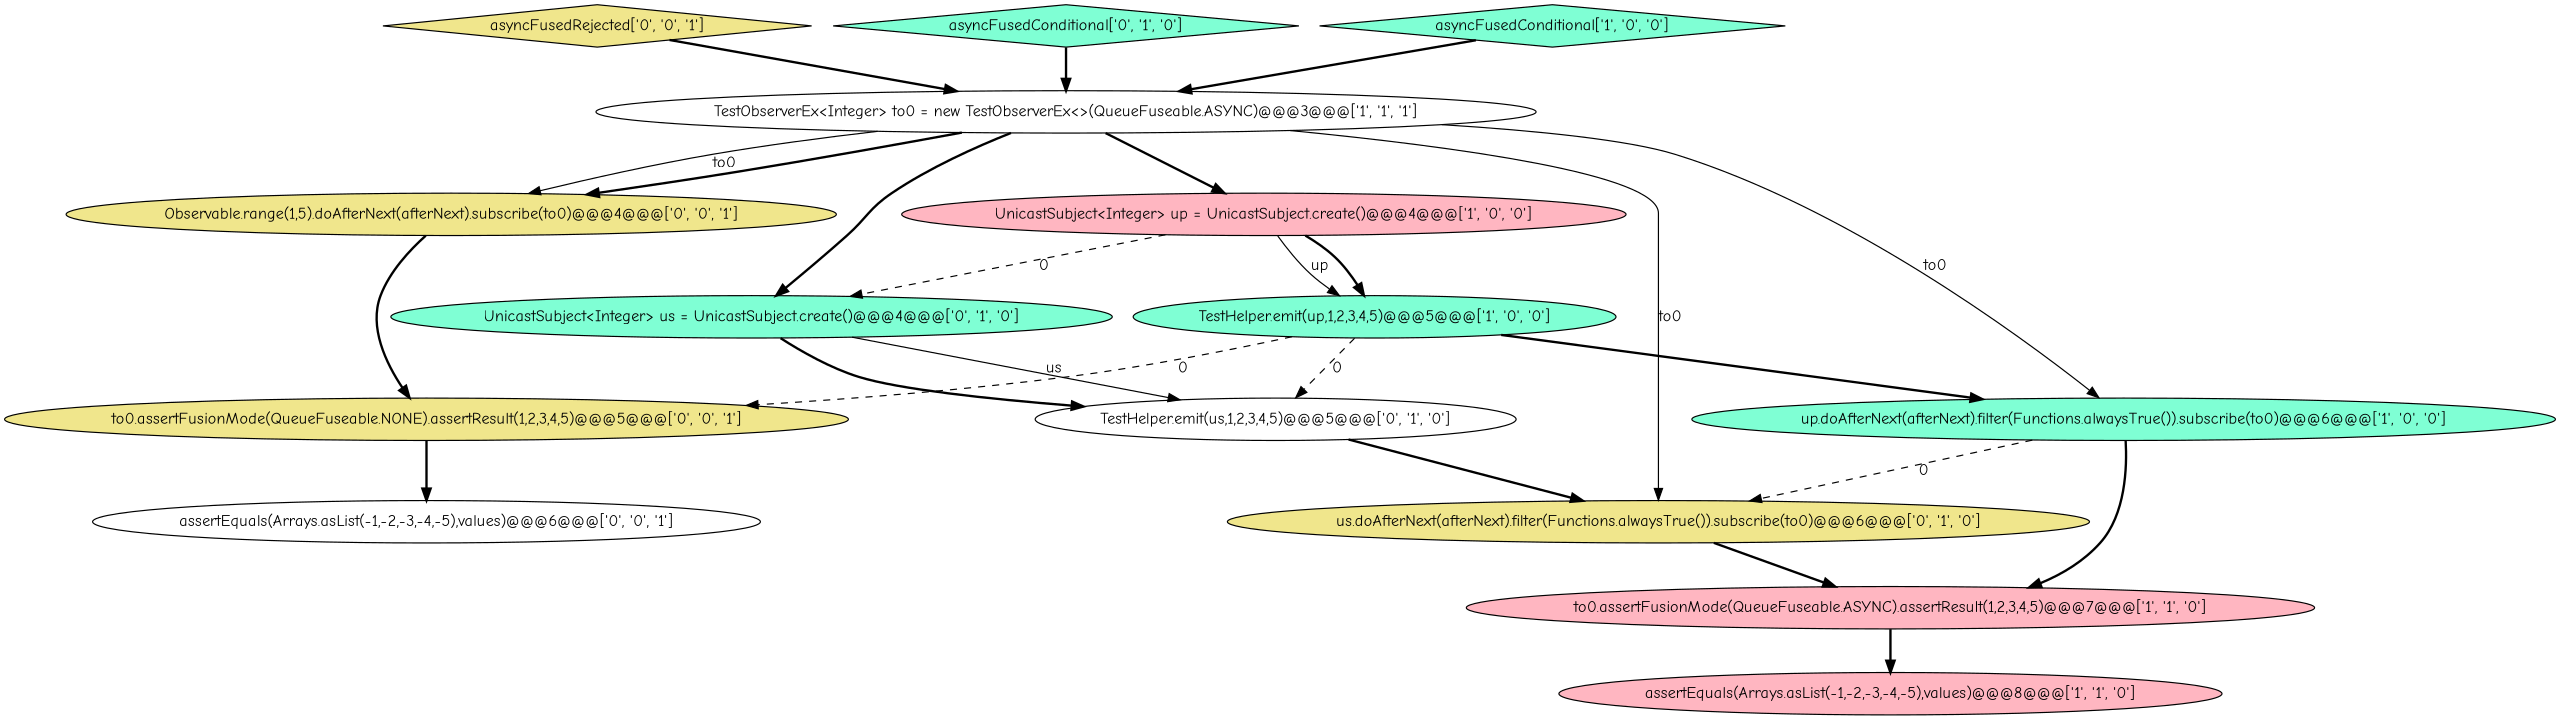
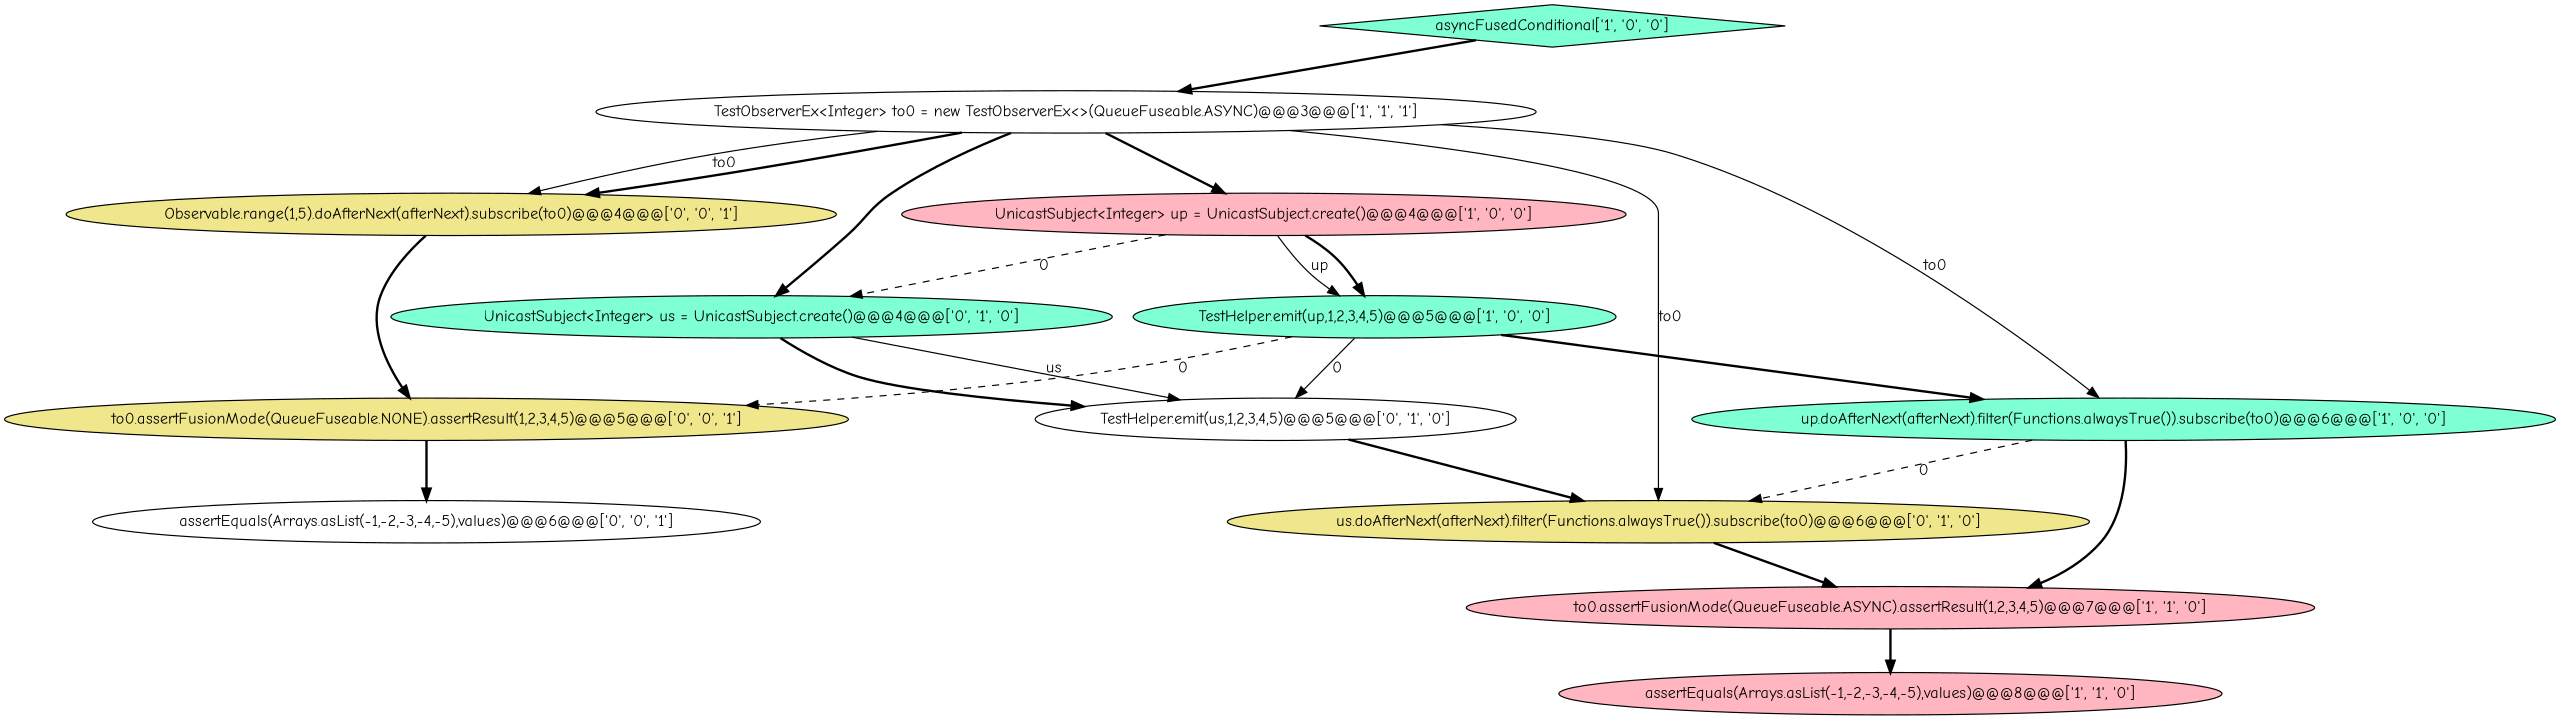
node "asyncFusedRejected['0', '0', '1']": removed
node "asyncFusedConditional['0', '1', '0']": removed
edge "TestHelper.emit(up,1,2,3,4,5)@@@5@@@['1', '0', '0']" -> "TestHelper.emit(us,1,2,3,4,5)@@@5@@@['0', '1', '0']": style dashed -> solid
